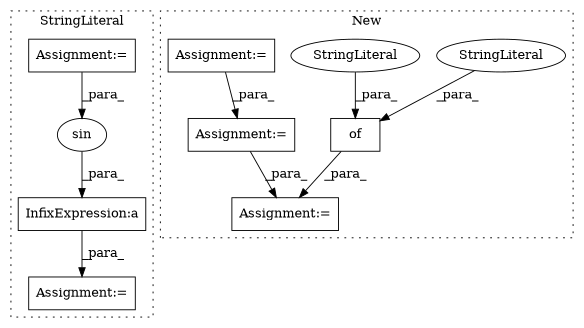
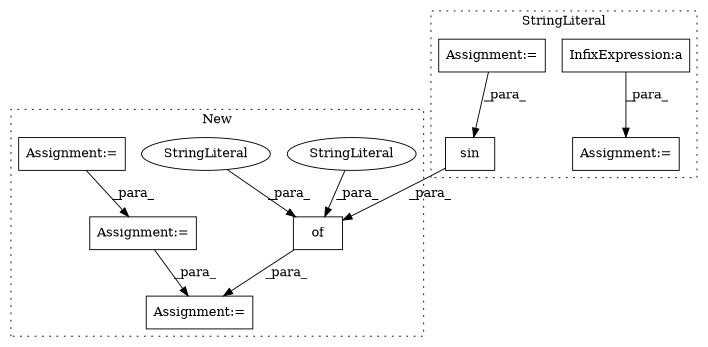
node "sin": shape ellipse -> box
edge "sin" -> "InfixExpression:a": now "sin" -> "of"
